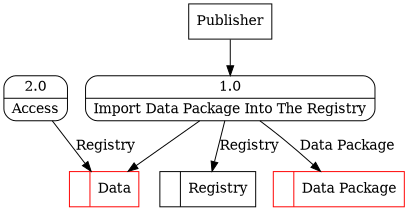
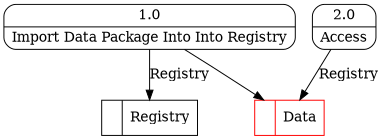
node "Publisher": removed
node "1.0": text "Import Data Package Into The Registry" -> "Import Data Package Into Into Registry"
node "Data Package": removed
